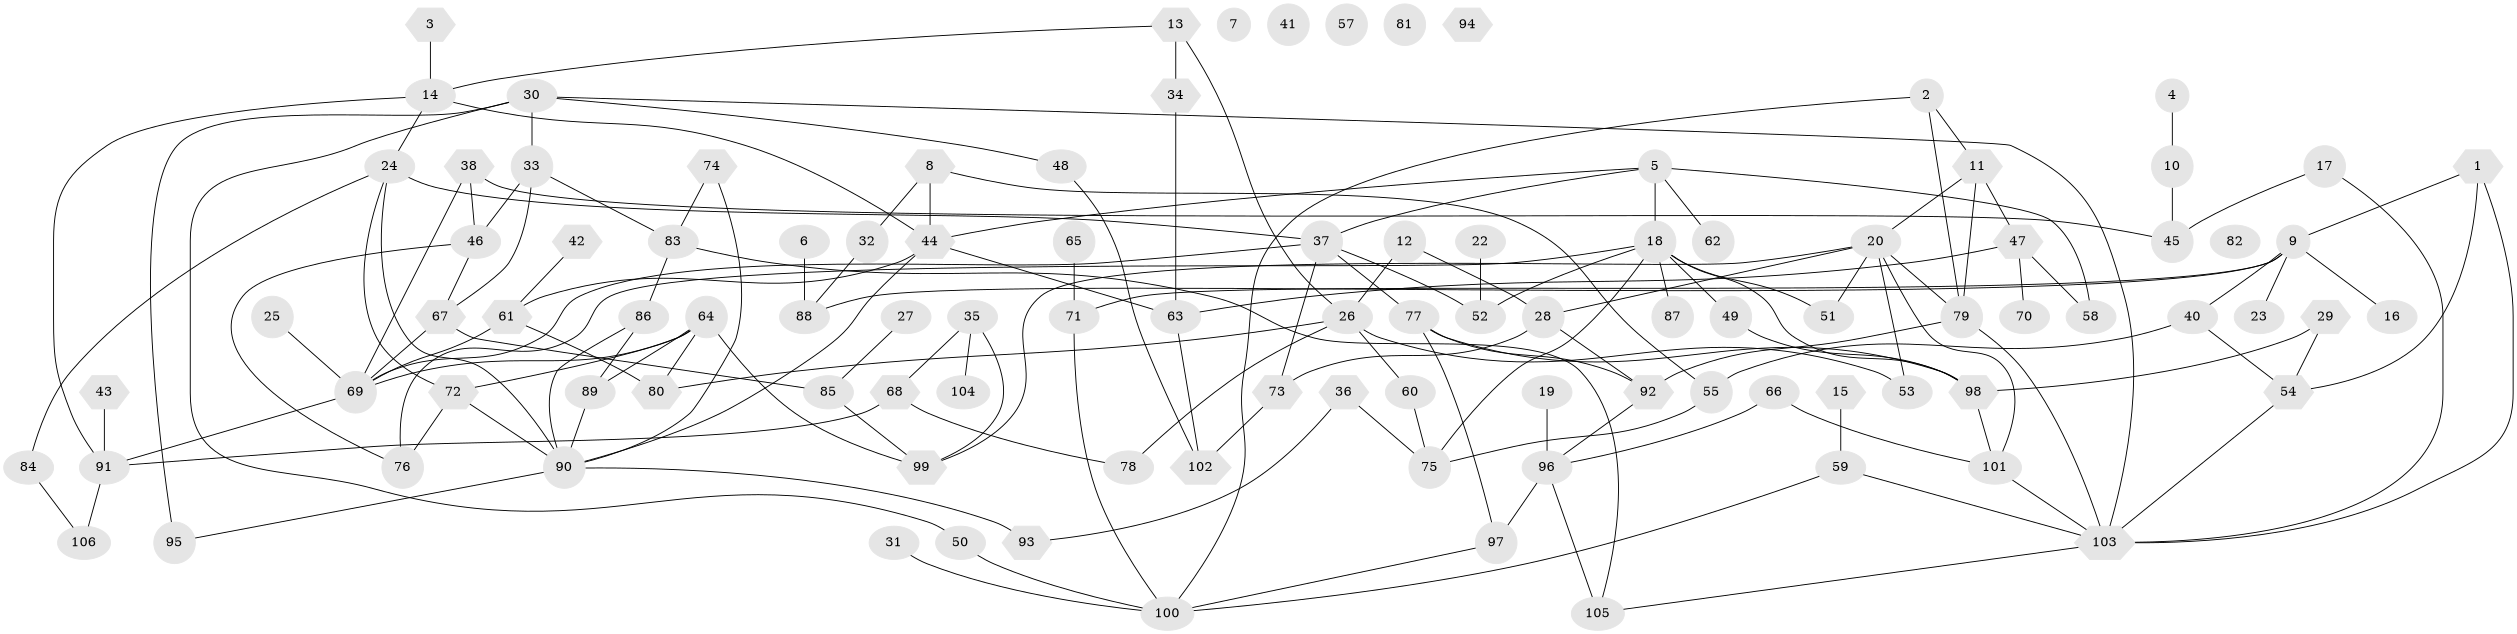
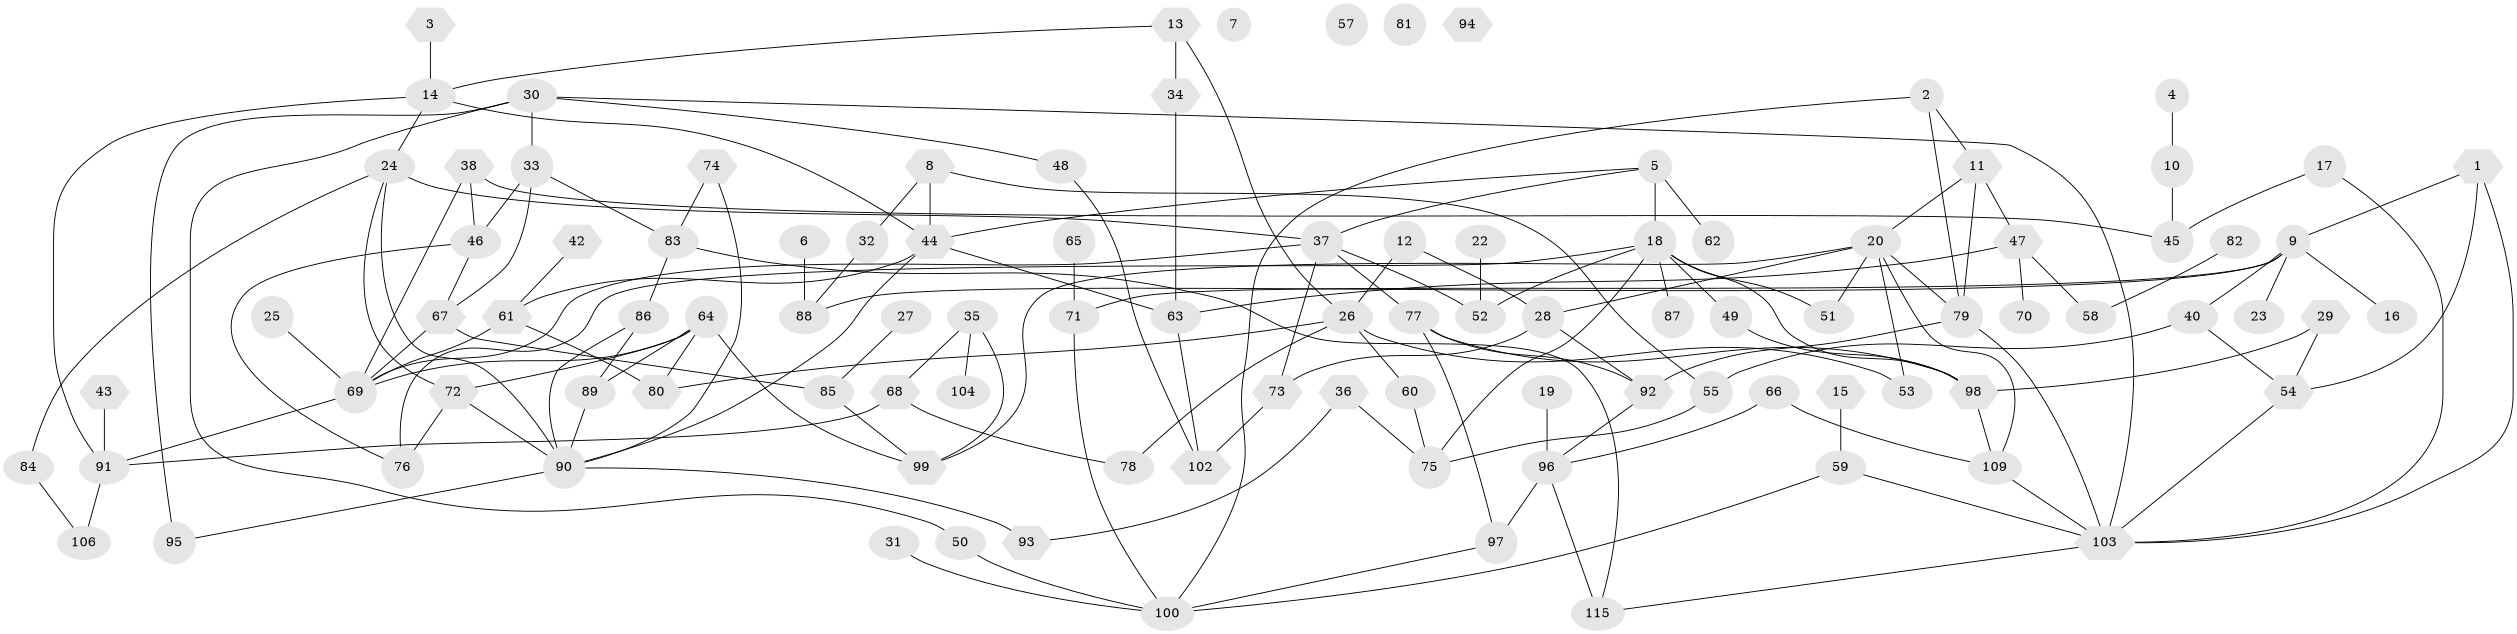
node "41": removed
edge "5" -- "58": now "82" -- "58"
node "101": label "101" -> "109"
node "105": label "105" -> "115"
